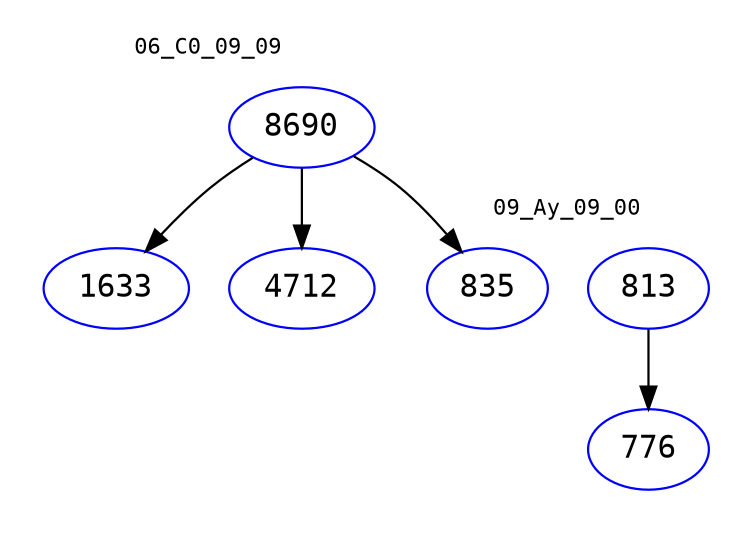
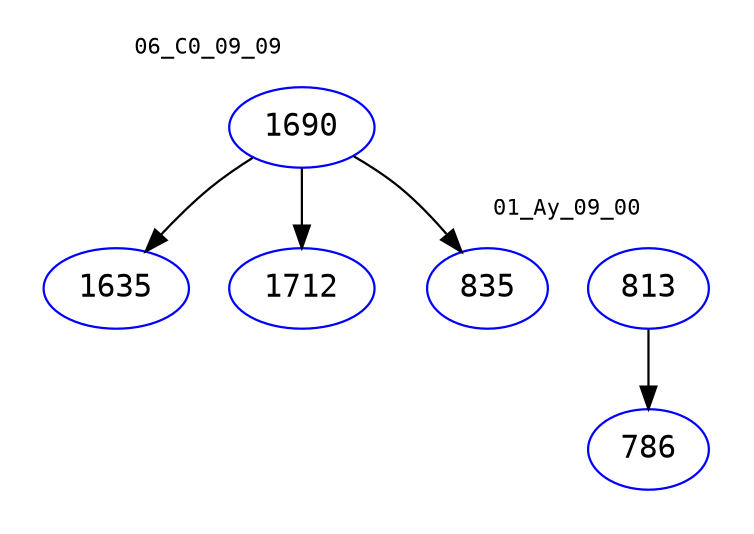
node "8690": label "8690" -> "1690"
cluster "09_Ay_09_00": label "09_Ay_09_00" -> "01_Ay_09_00"
node "1633": label "1633" -> "1635"
node "4712": label "4712" -> "1712"
node "776": label "776" -> "786"
